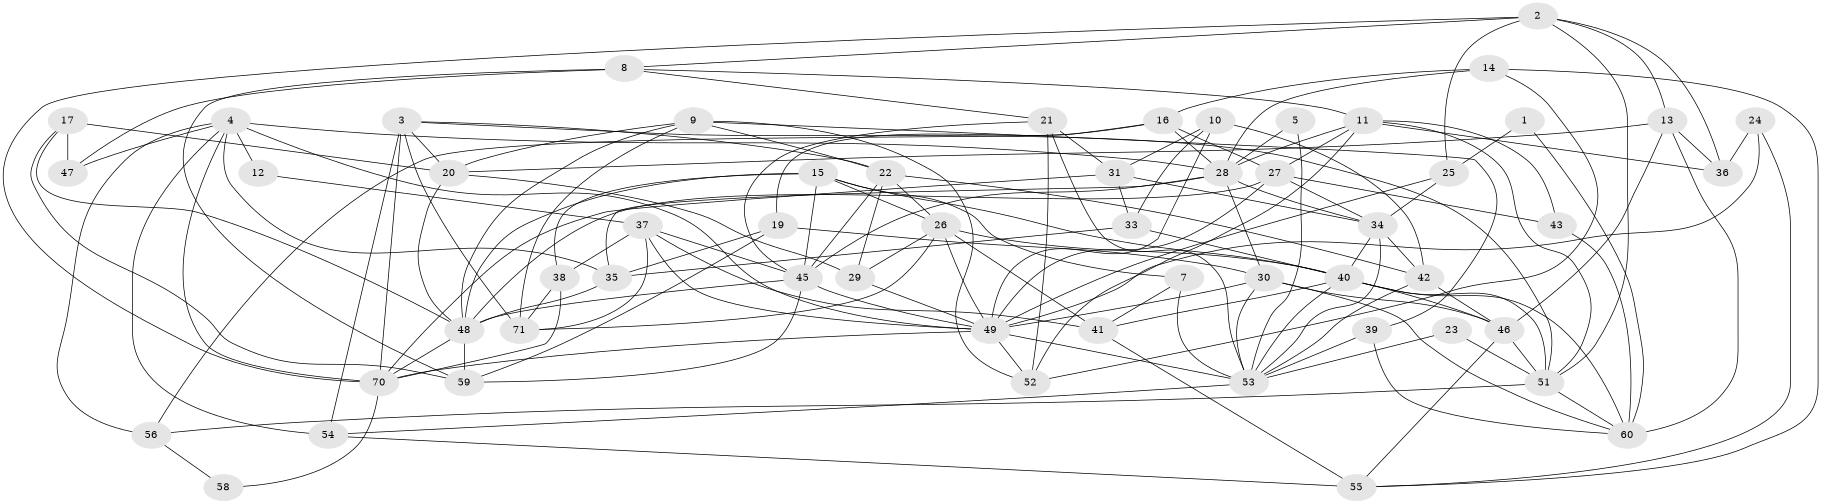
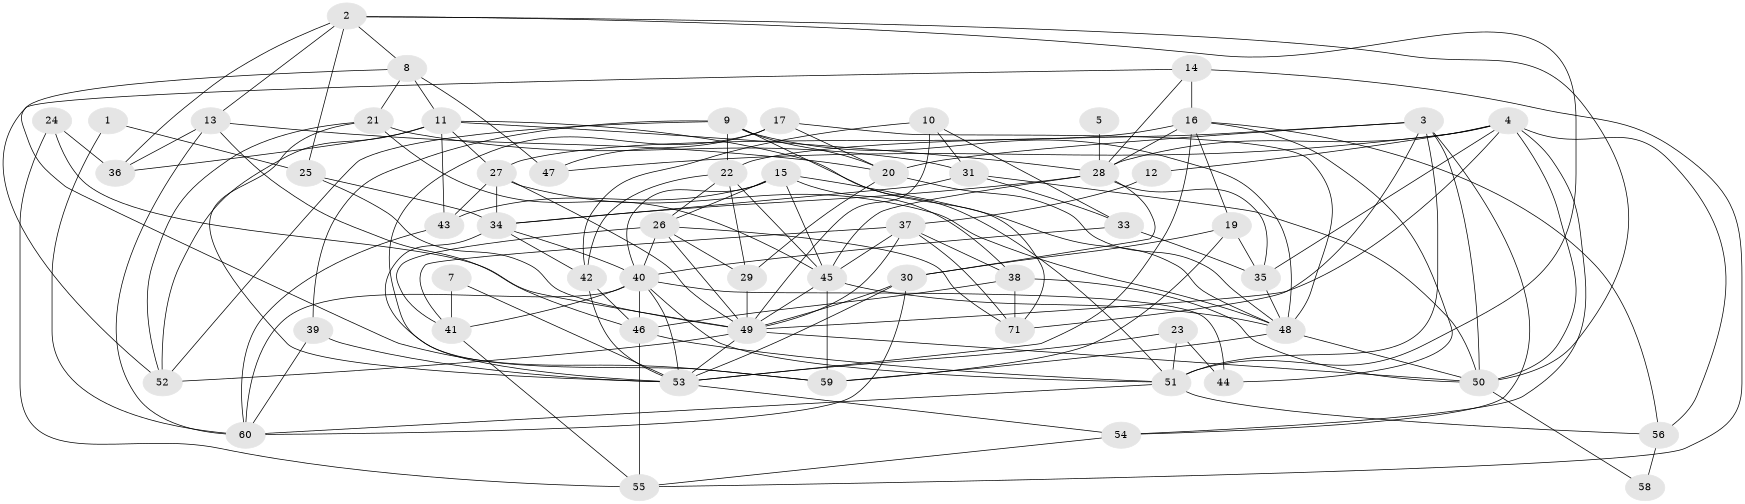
edge "15" -- "7": now "15" -- "43"
edge "5" -- "53": now "16" -- "53"
edge "30" -- "46": now "38" -- "46"
node "70": label "70" -> "50"
node "44": added
